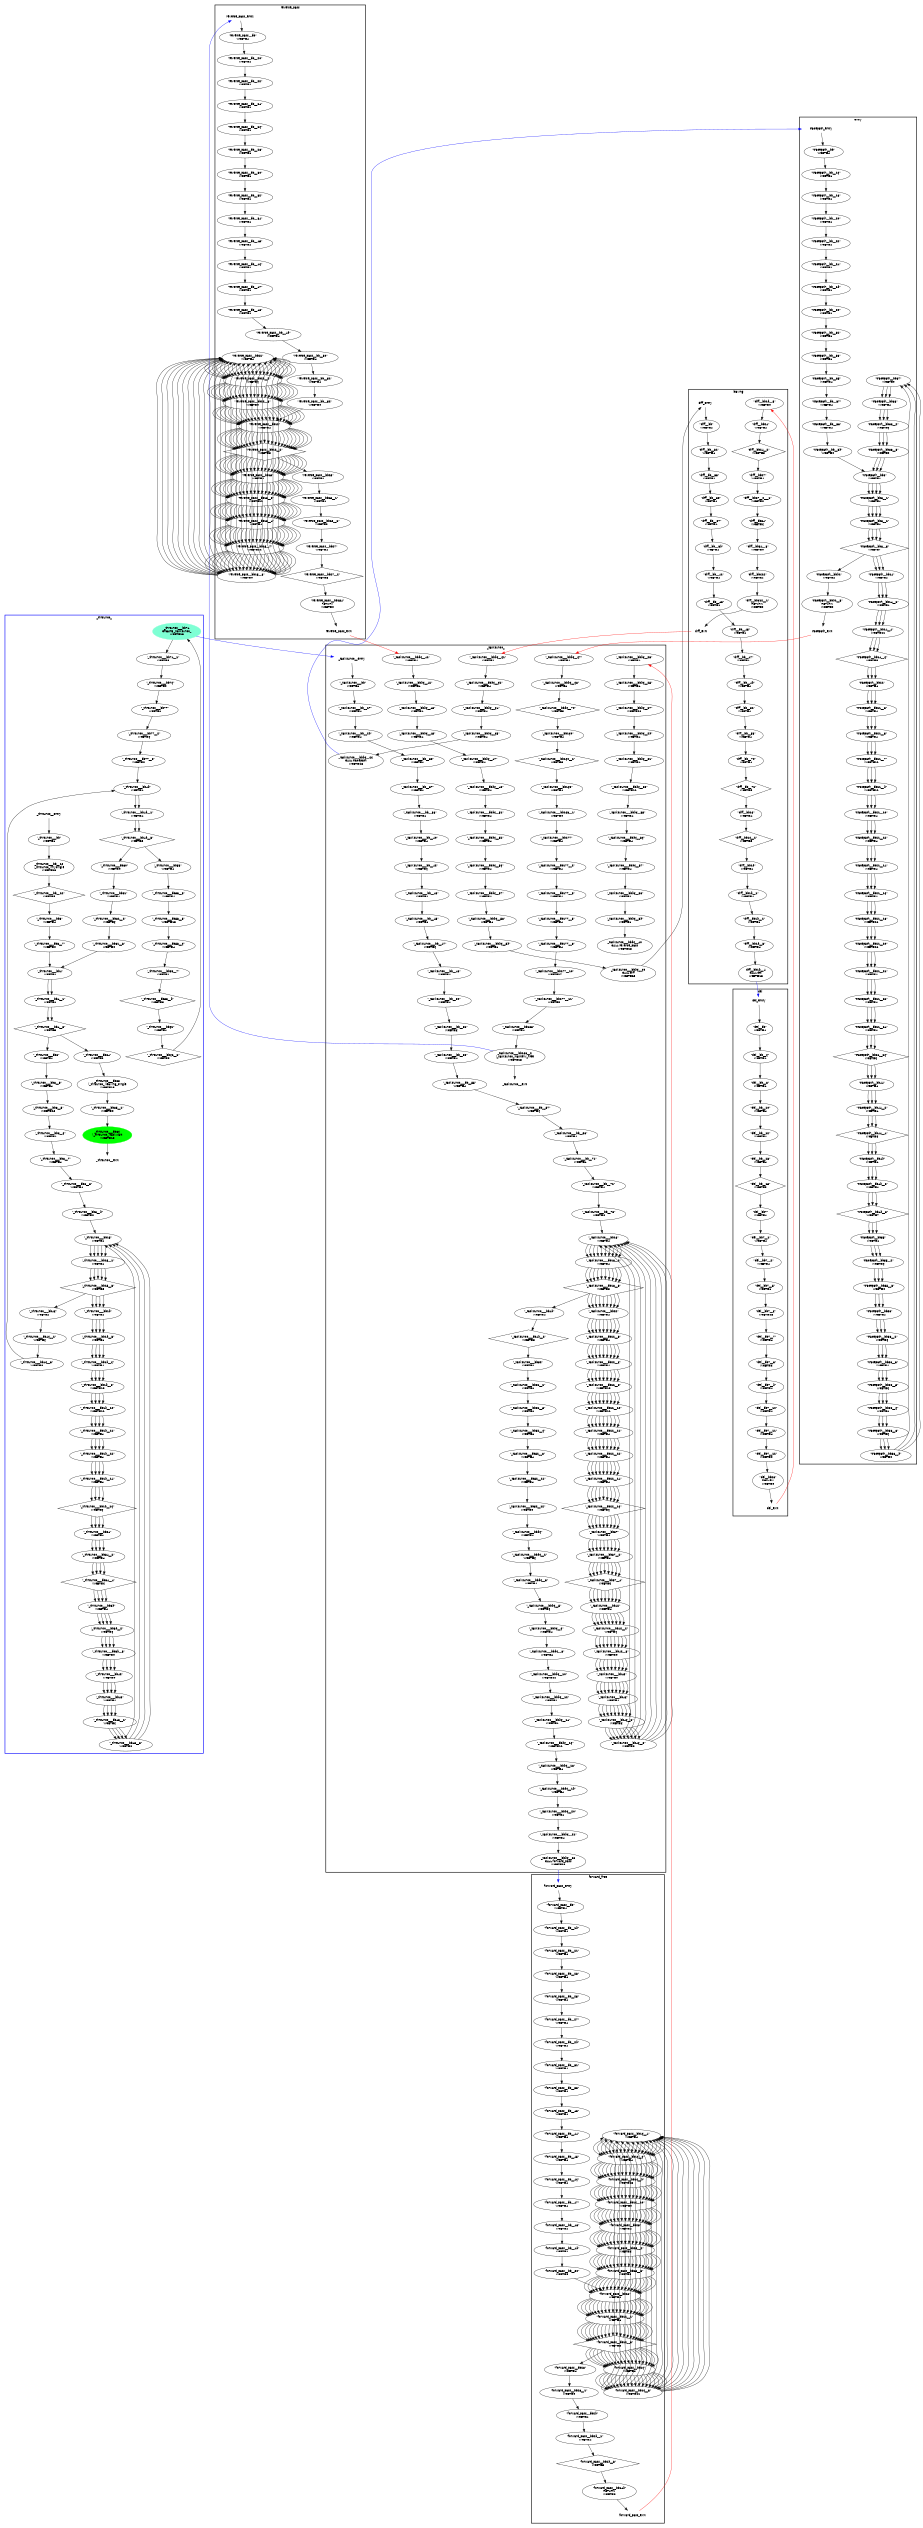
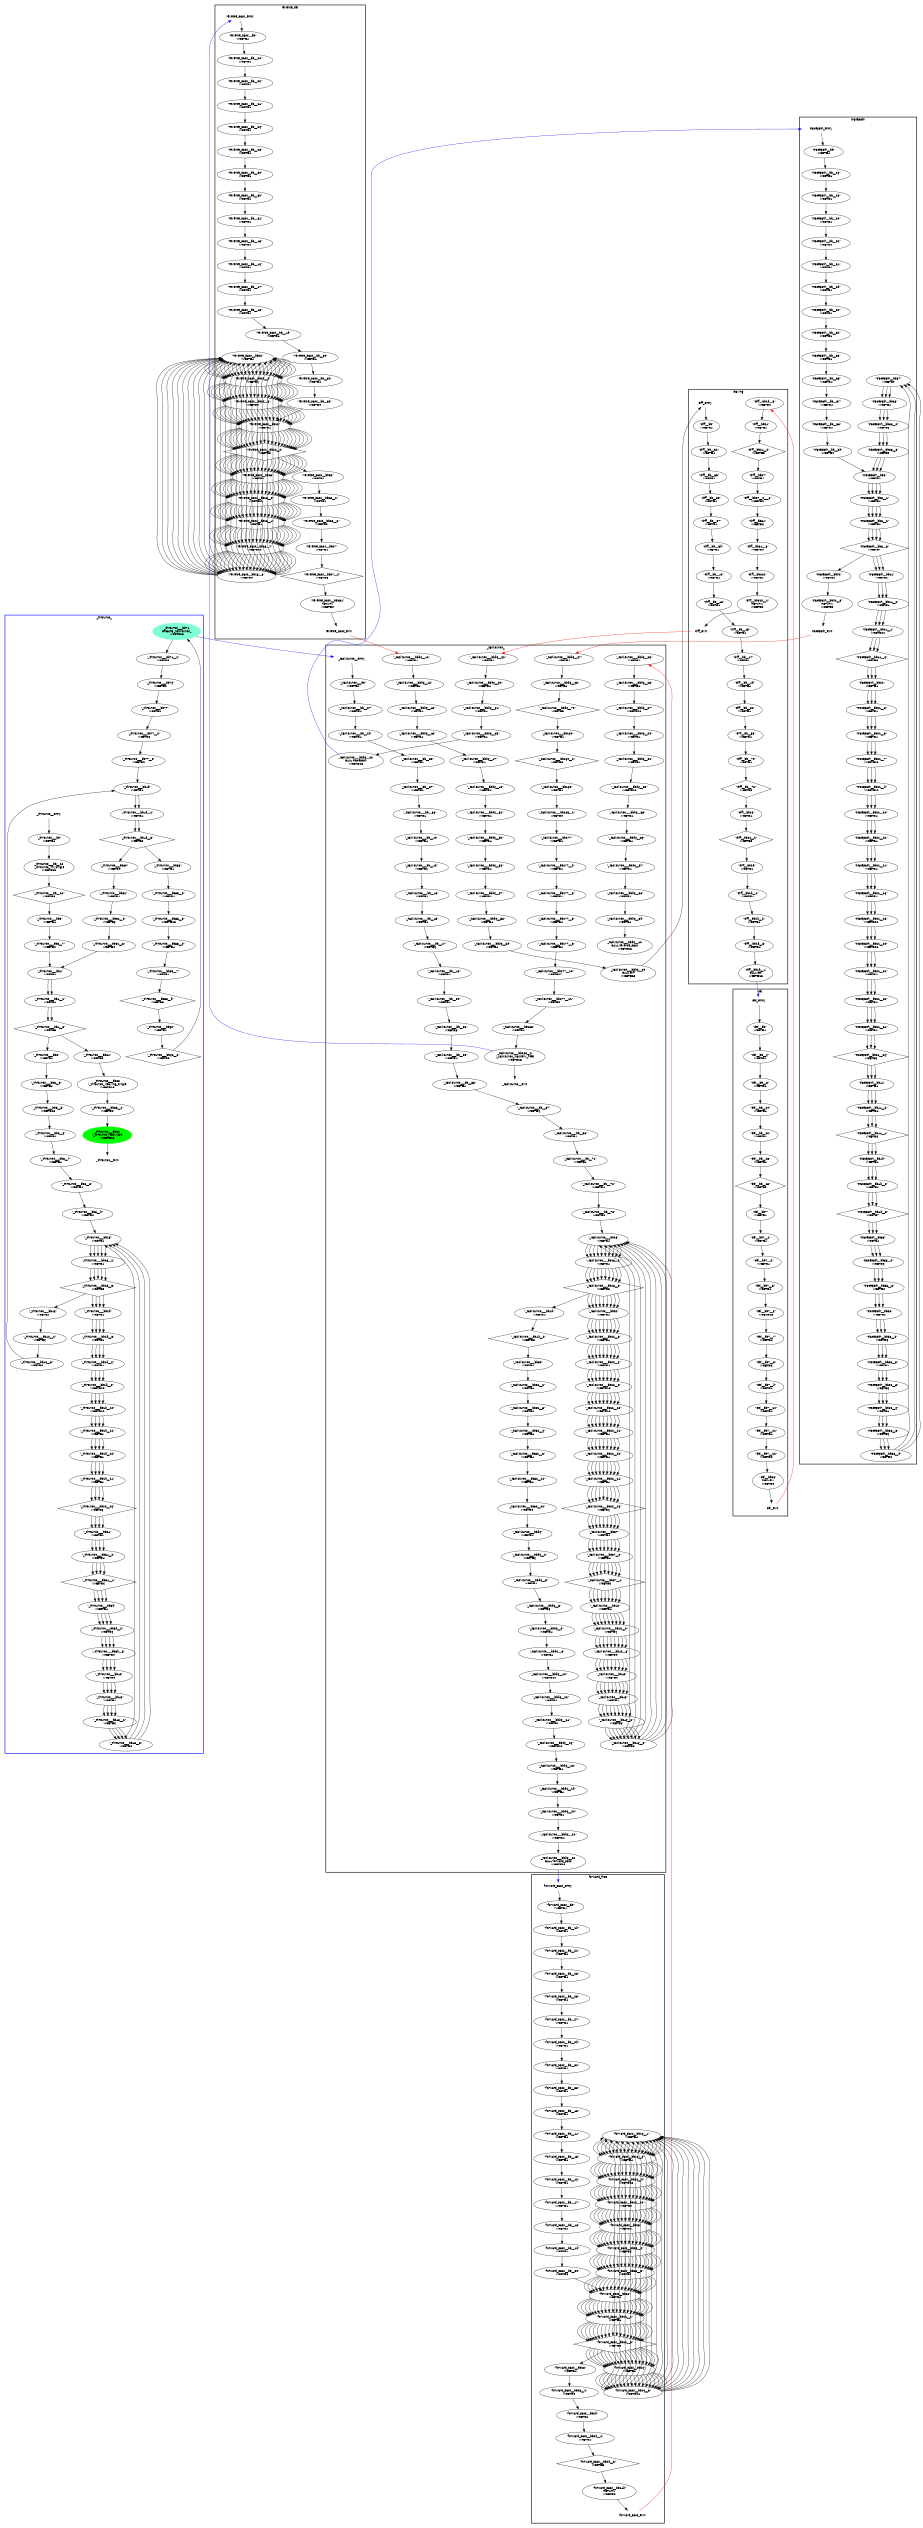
cluster "reverse_pass": label "reverse_pass" -> "reverse_del"
cluster "entry": label "entry" -> "tracepath"
